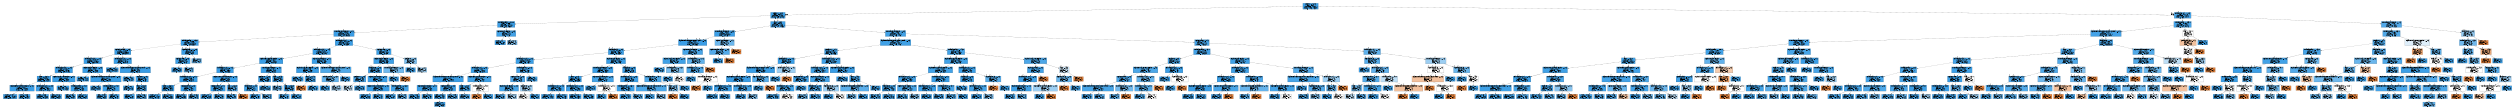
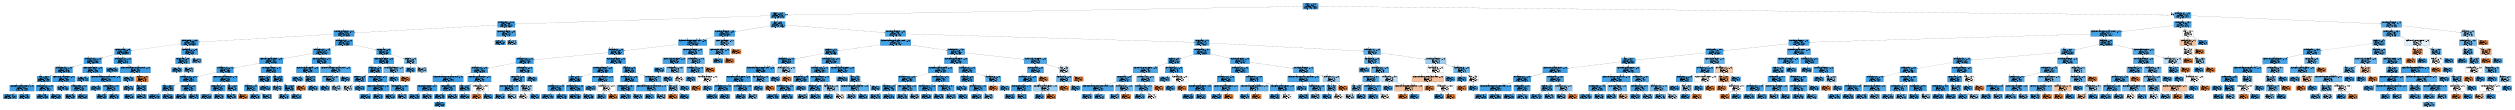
node "gini = 0.0 band = 3 value = [3, 0]": label "gini = 0.0 band = 3 value = [3, 0]" -> "gini = 0.0 samples = 3 value = [3, 0]"
node "gender_M <= 0.5 gini = 0.028 samples = 70 value = [1, 69]": fillcolor #399de5fb -> #e58139ff
node "date <= 186.0 gini = 0.097 samples = 59 value = [3, 56]": fillcolor #e5813900 -> #399de5f1
node "gini = 0.097 samples = 195 value = [10, 185]": fillcolor #e5813900 -> #399de5f1
